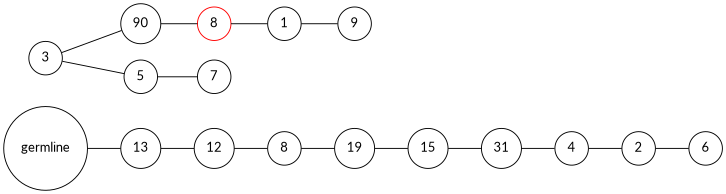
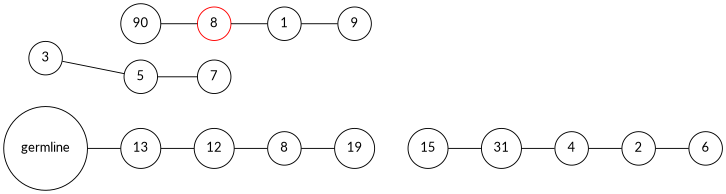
edge "90" -- "3": removed
edge "19" -- "15": removed
